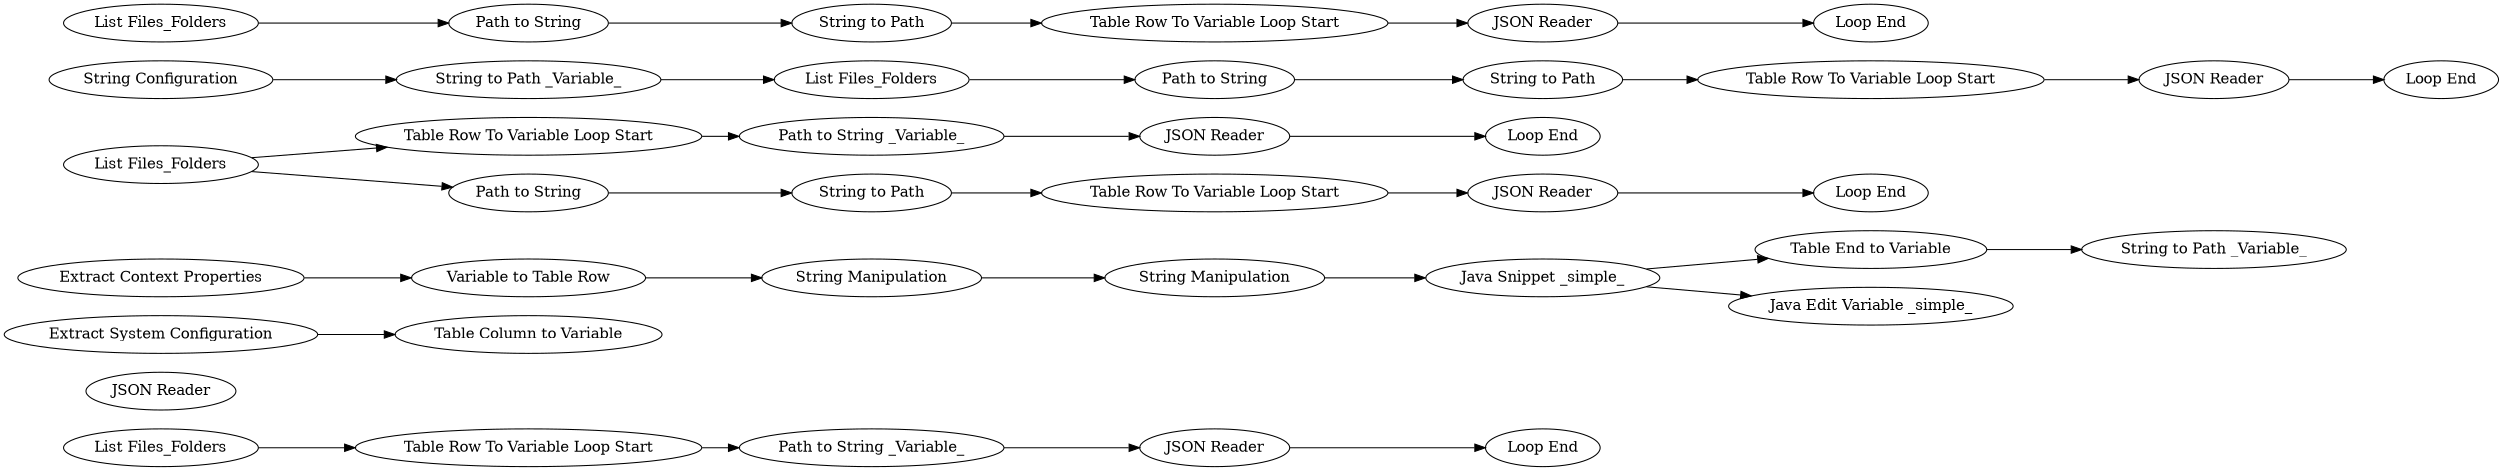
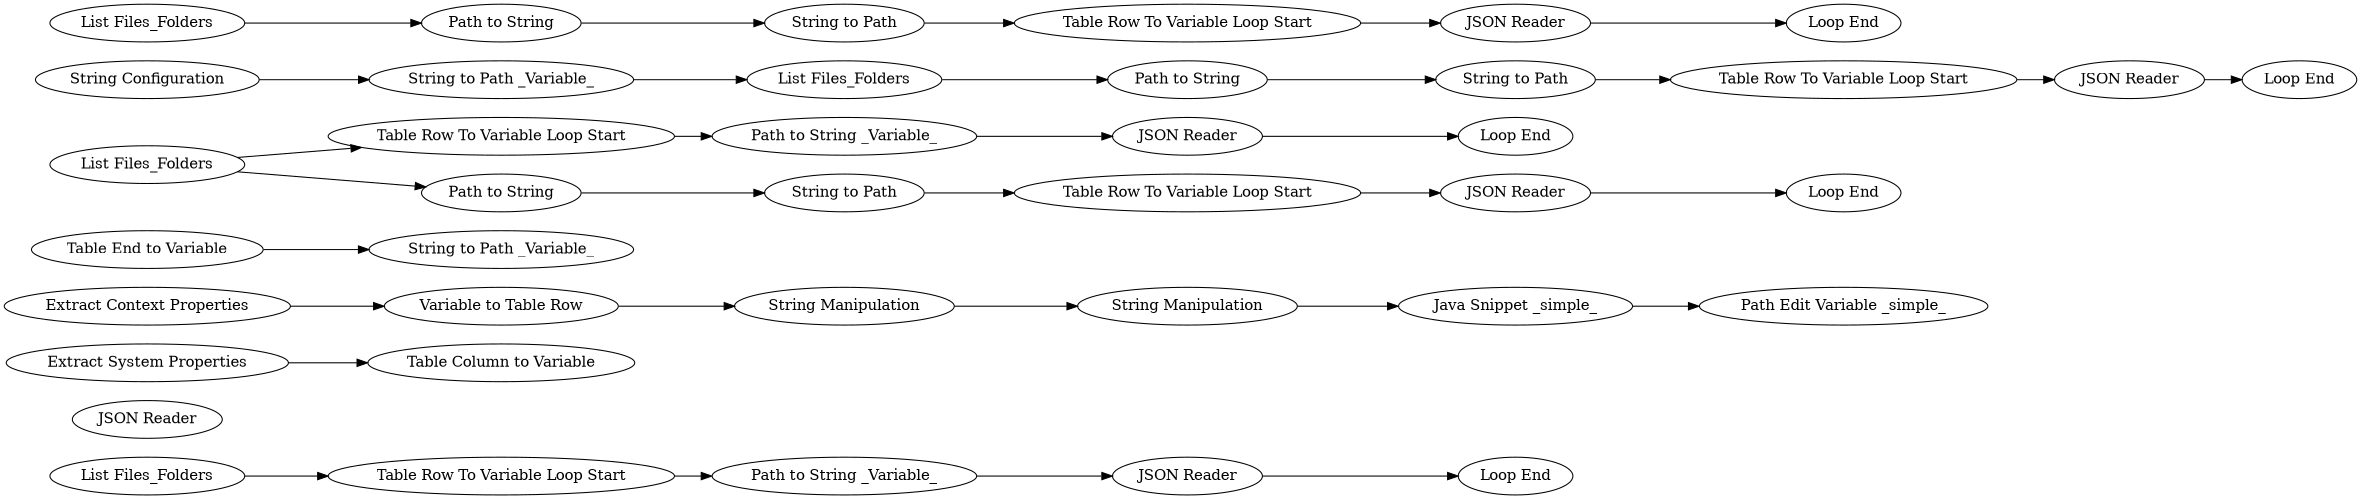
edge "Java Snippet _simple_" -> "Table End to Variable": removed
node "Java Edit Variable _simple_": label "Java Edit Variable _simple_" -> "Path Edit Variable _simple_"
node "Extract System Configuration": label "Extract System Configuration" -> "Extract System Properties"
